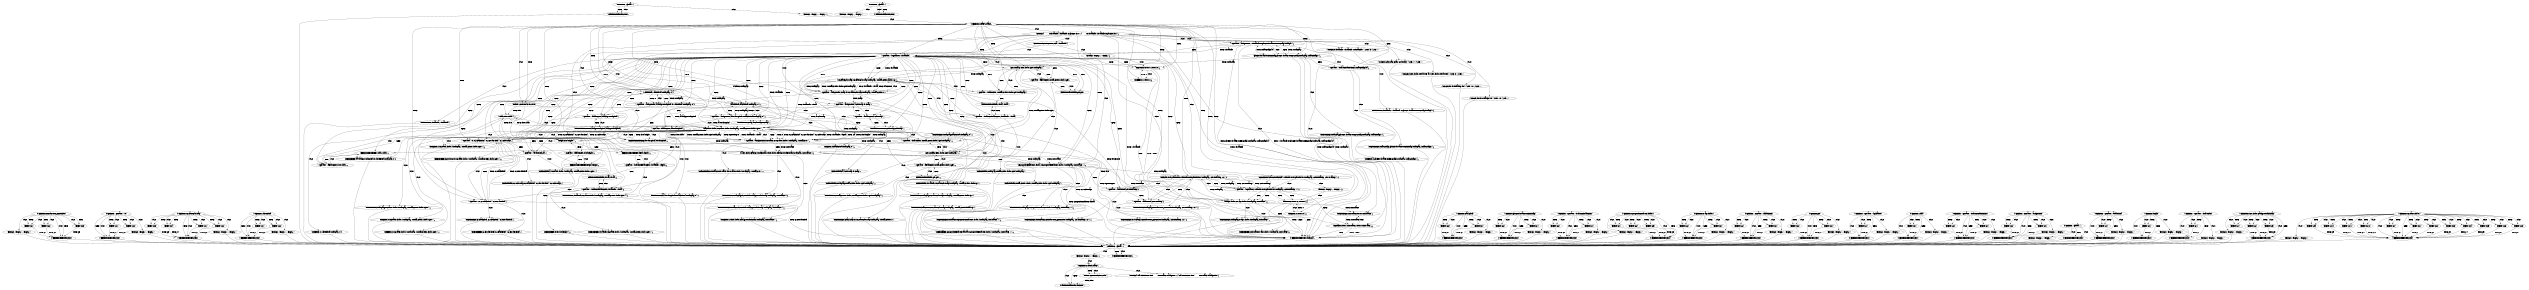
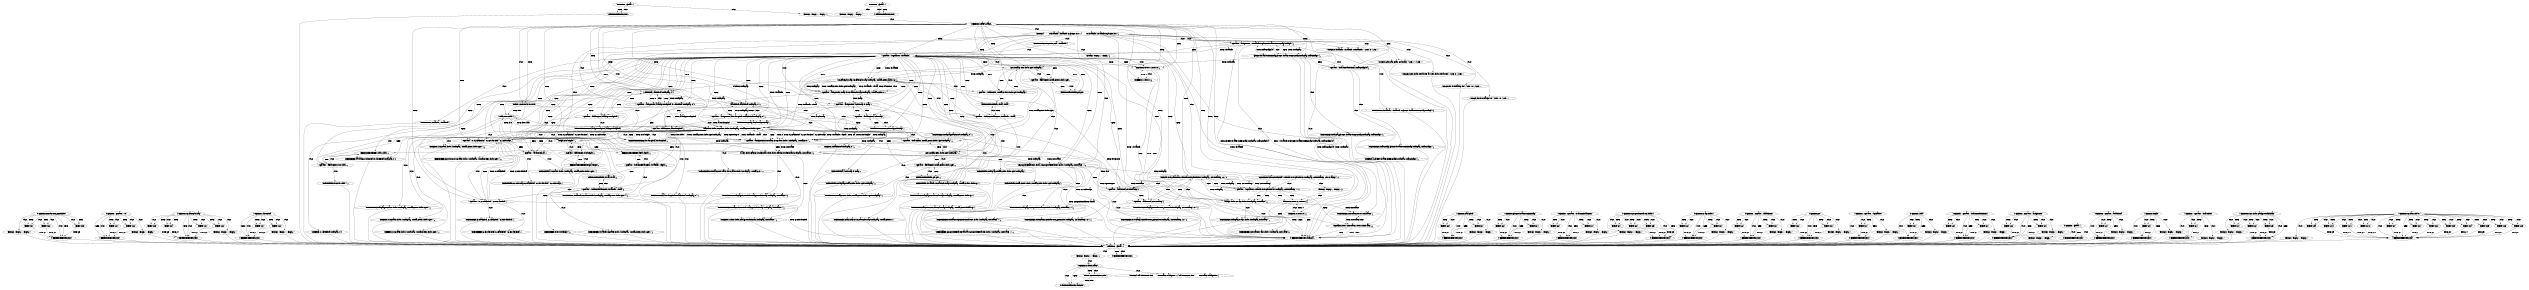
edge "(FIELD_IDENTIFIER,background_pixel,background_pixel)" -> "(<operator>.fieldAccess,a.background_pixel)": removed, label "CFG:"
edge "(height,size.height())" -> "(<operator>.fieldAccess,size.height)": added, label "AST:"
node "(IDENTIFIER,size,size.width())": added
